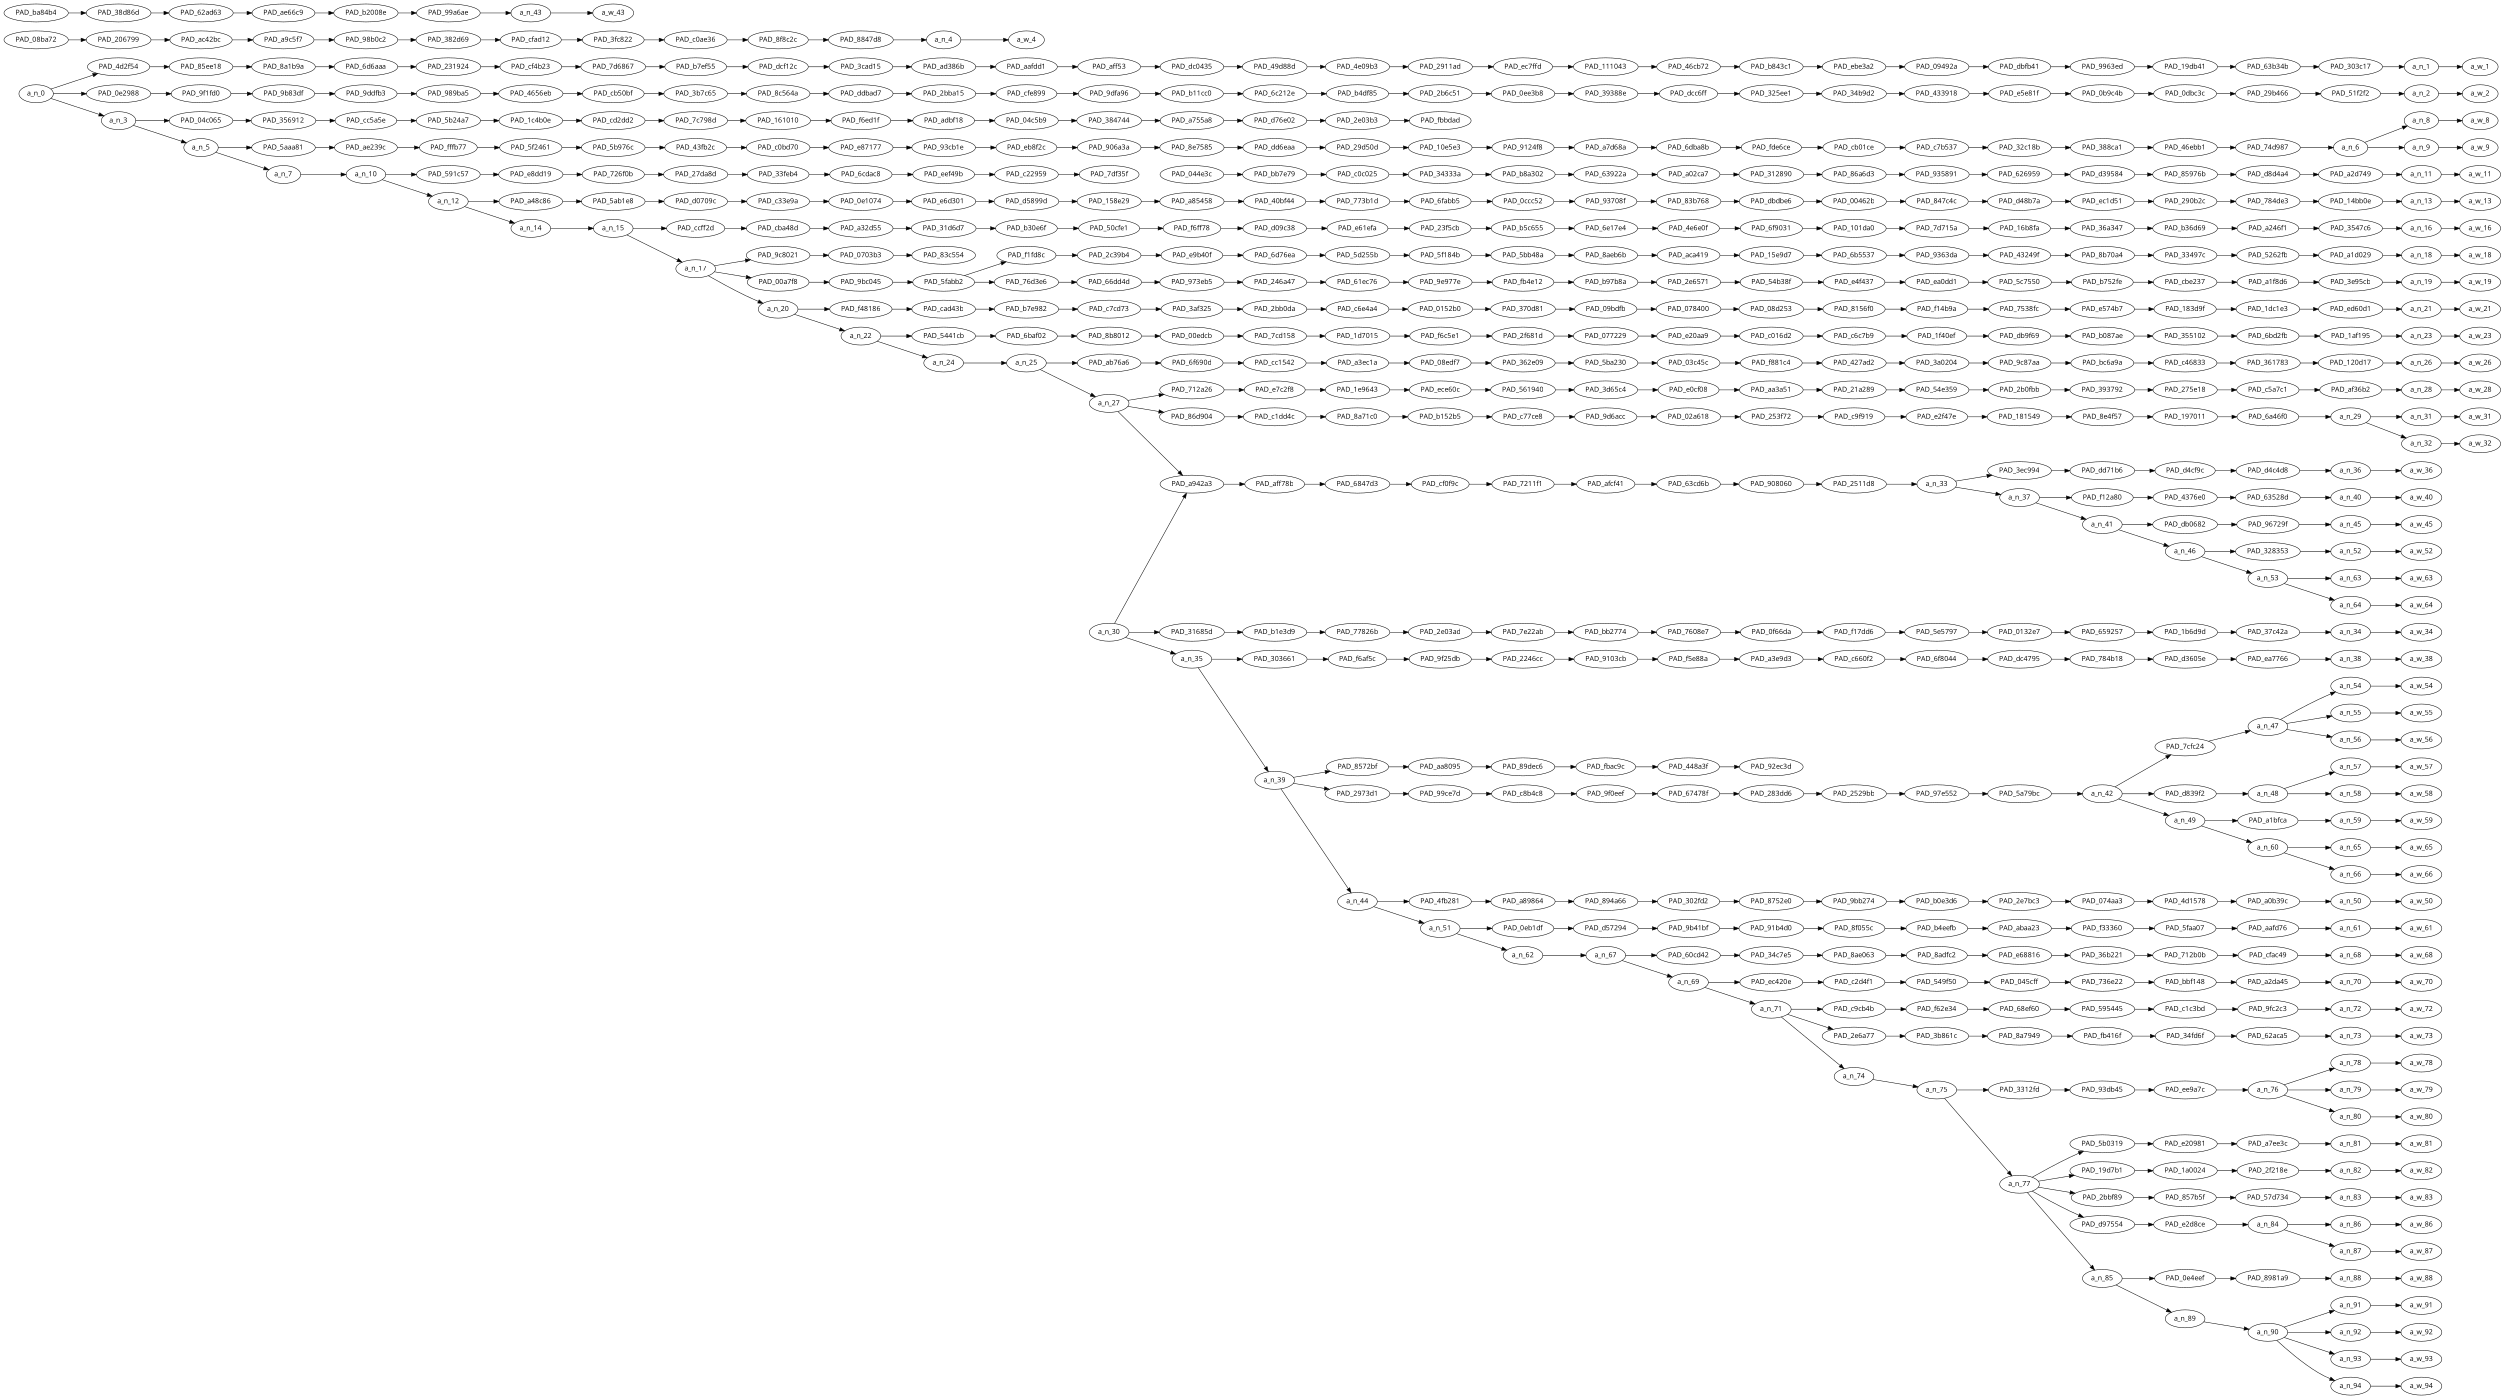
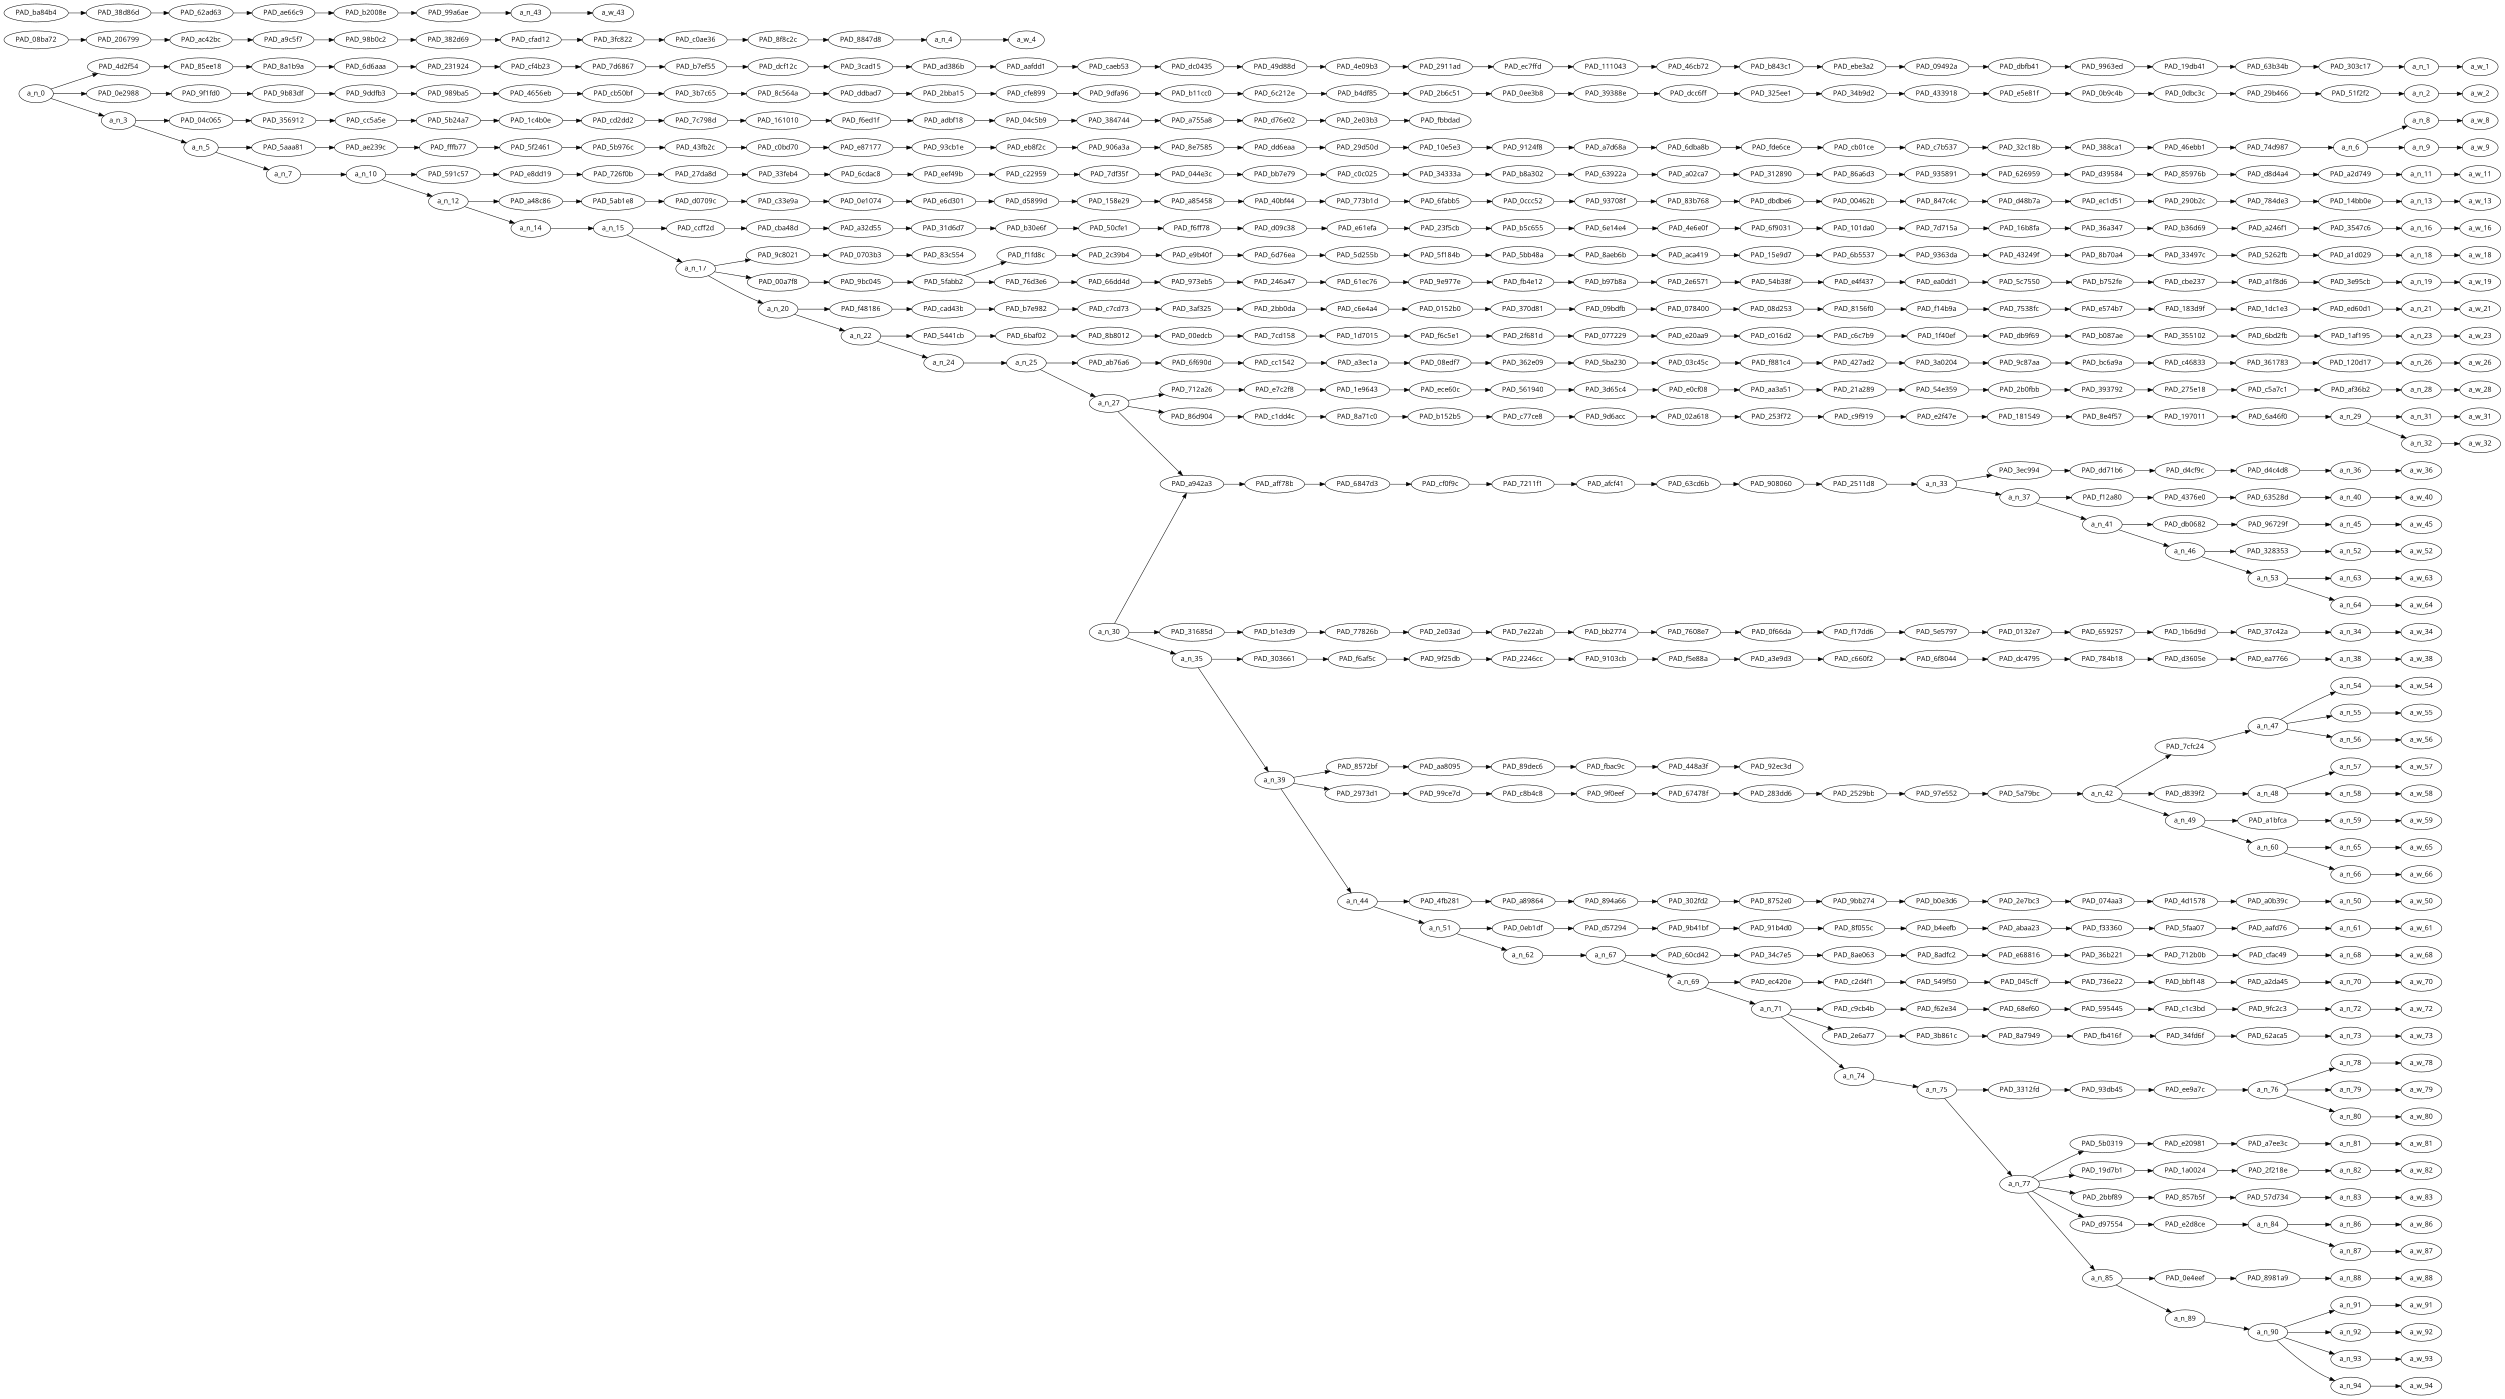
node "PAD_aff53": label "PAD_aff53" -> "PAD_caeb53"
edge "PAD_7df35f" -> "PAD_044e3c": added
node "PAD_6e17e4": label "PAD_6e17e4" -> "PAD_6e14e4"
